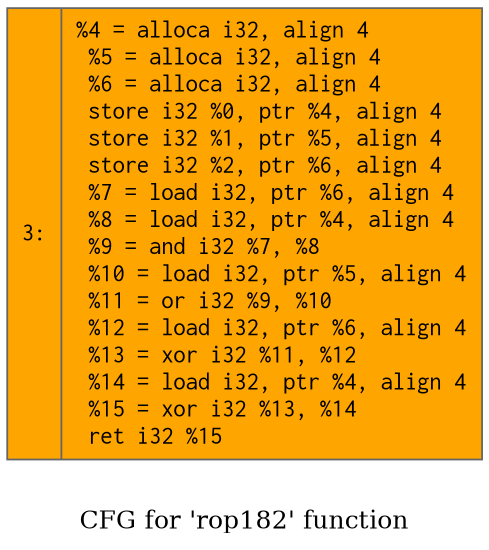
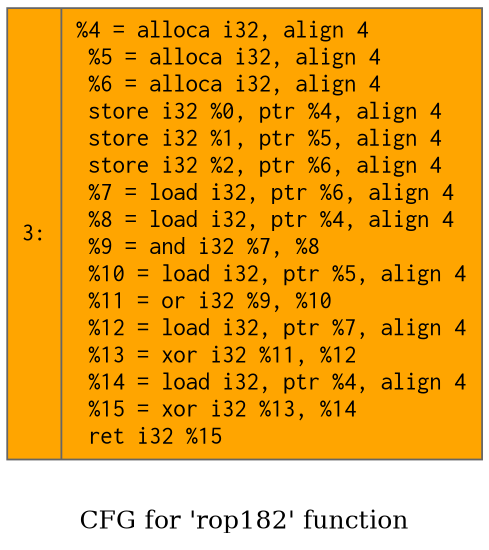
node "3:": text "%12 = load i32, ptr %6, align 4" -> "%12 = load i32, ptr %7, align 4"
